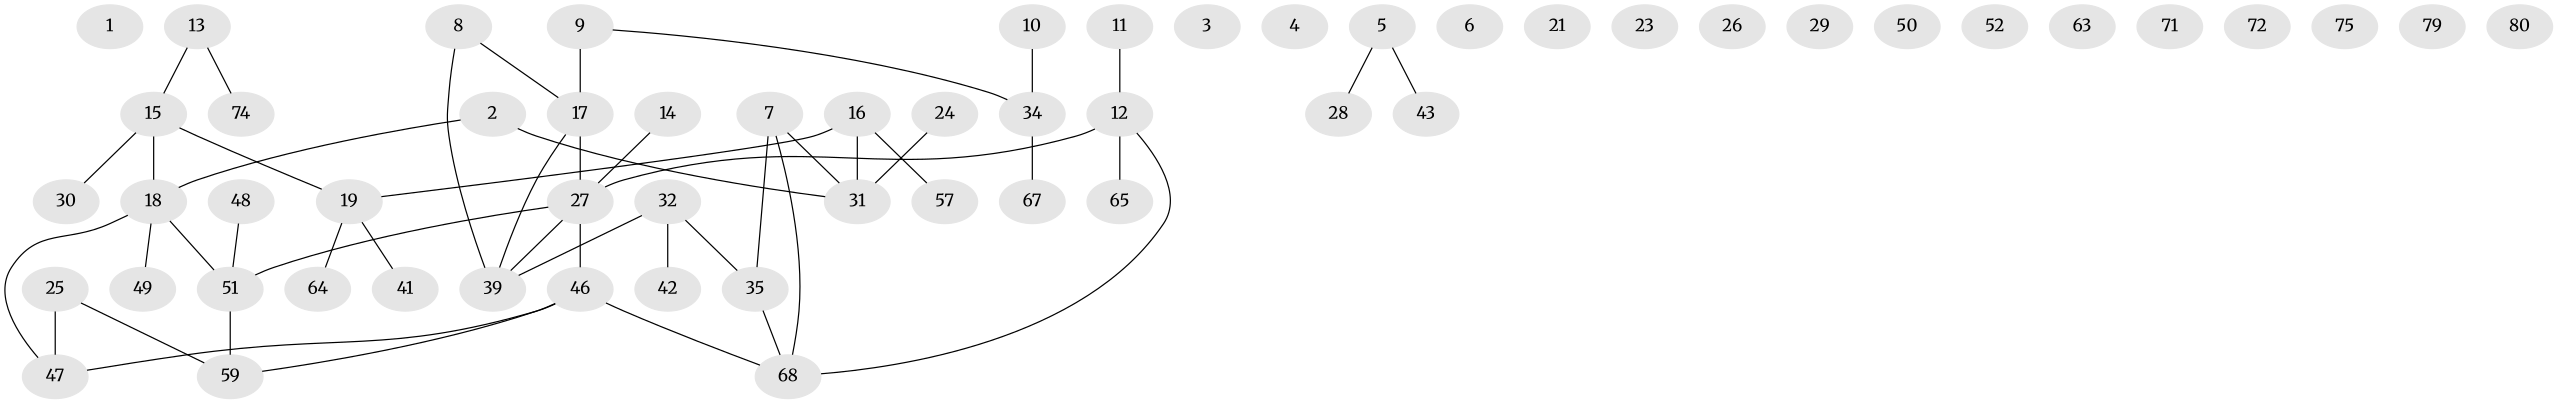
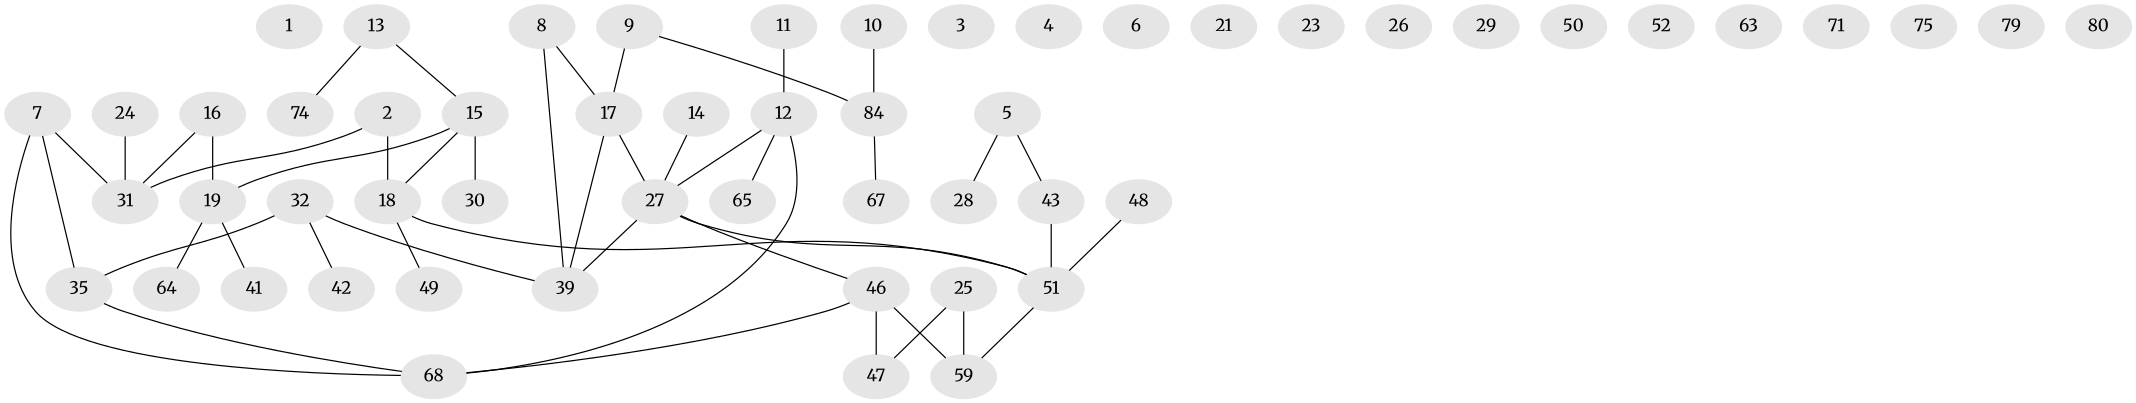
node "72": removed
node "34": label "34" -> "84"
node "57": removed
edge "43" -- "51": added
edge "18" -- "47": removed
